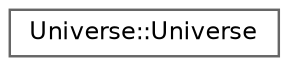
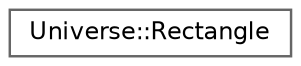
node "Universe::Universe": label "Universe::Universe" -> "Universe::Rectangle"
